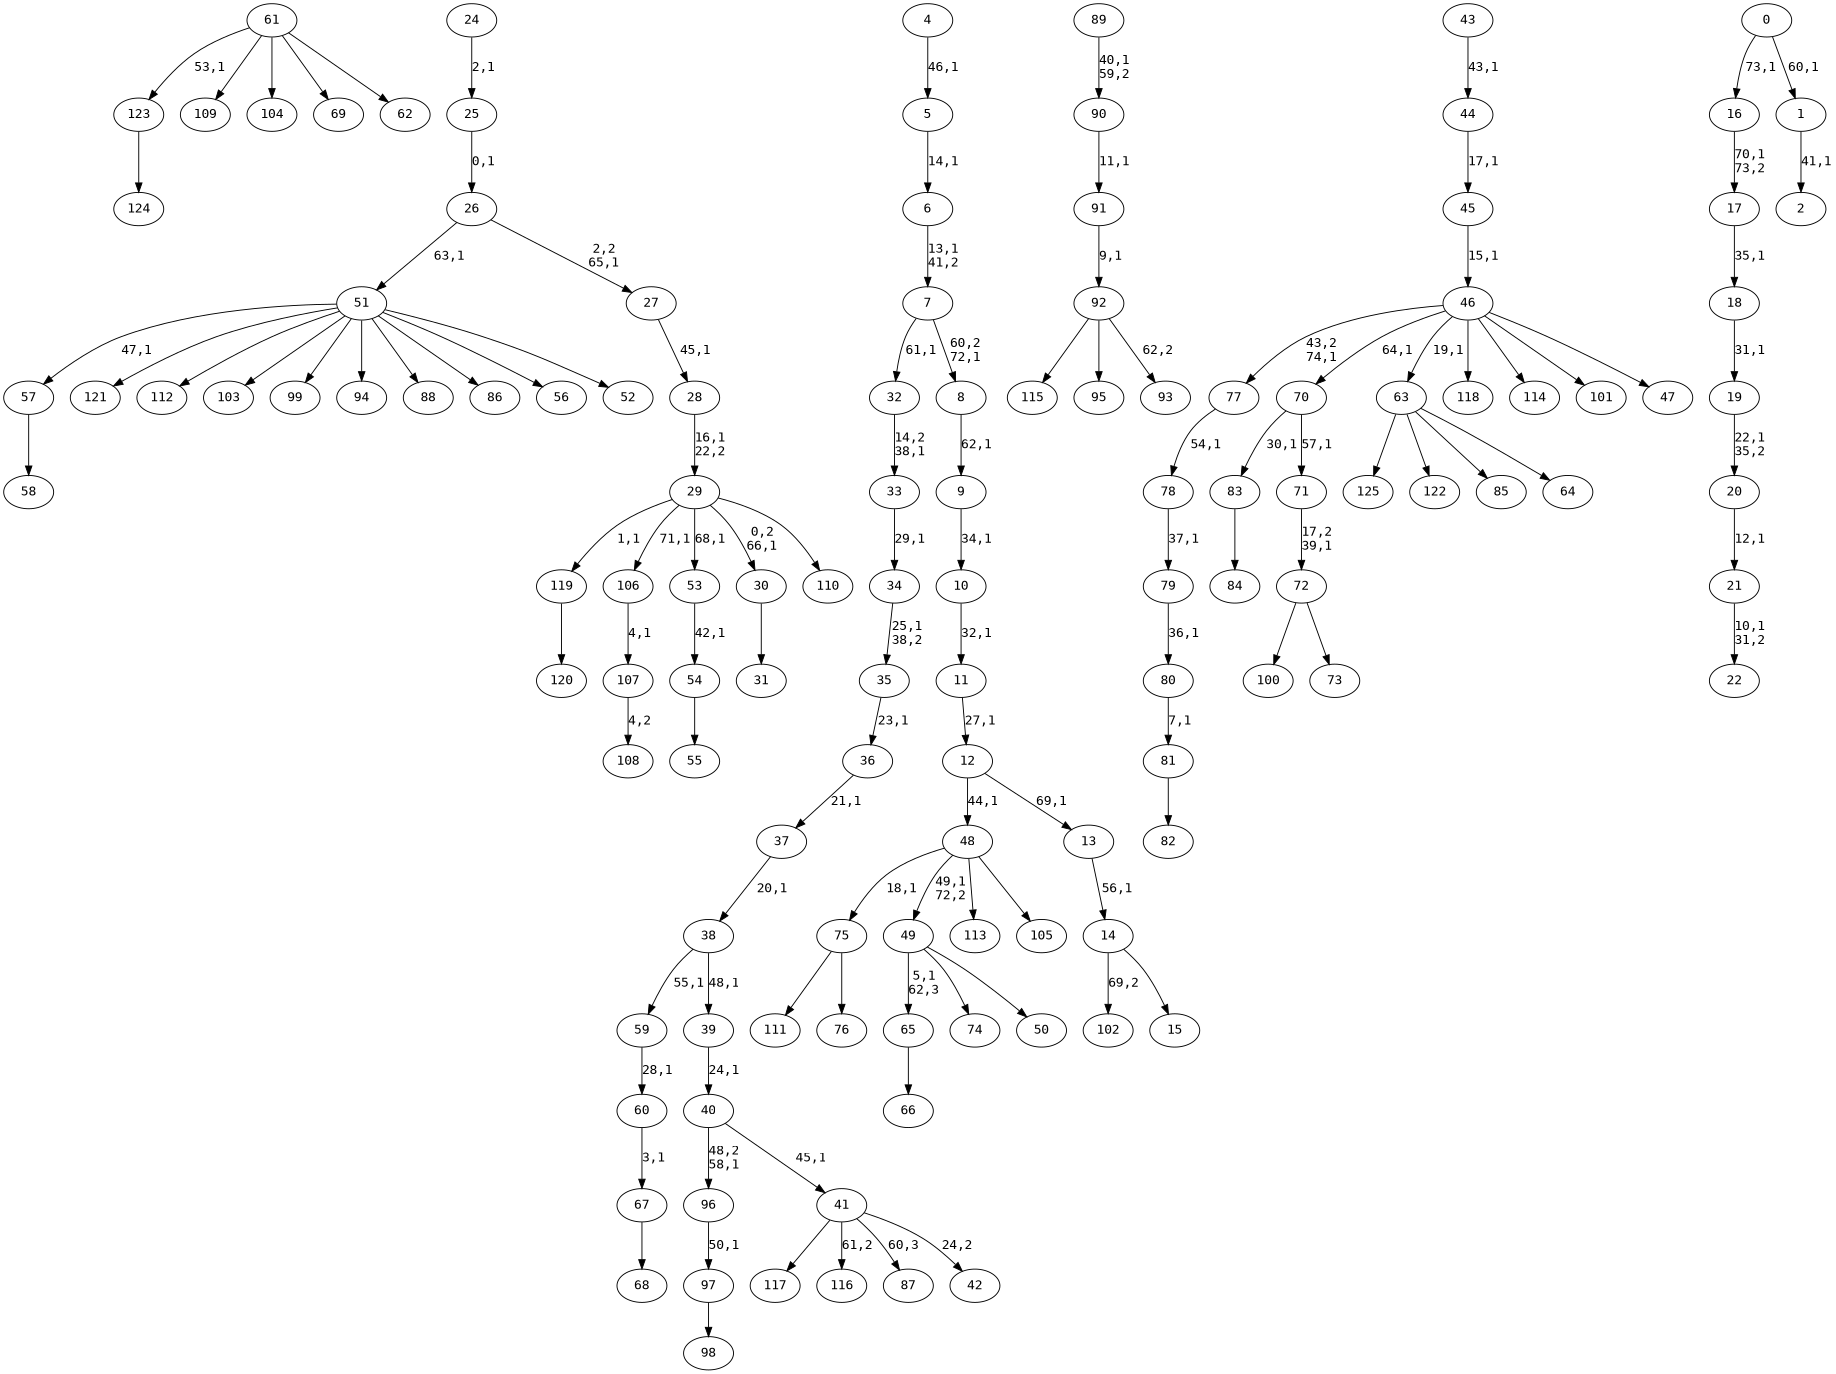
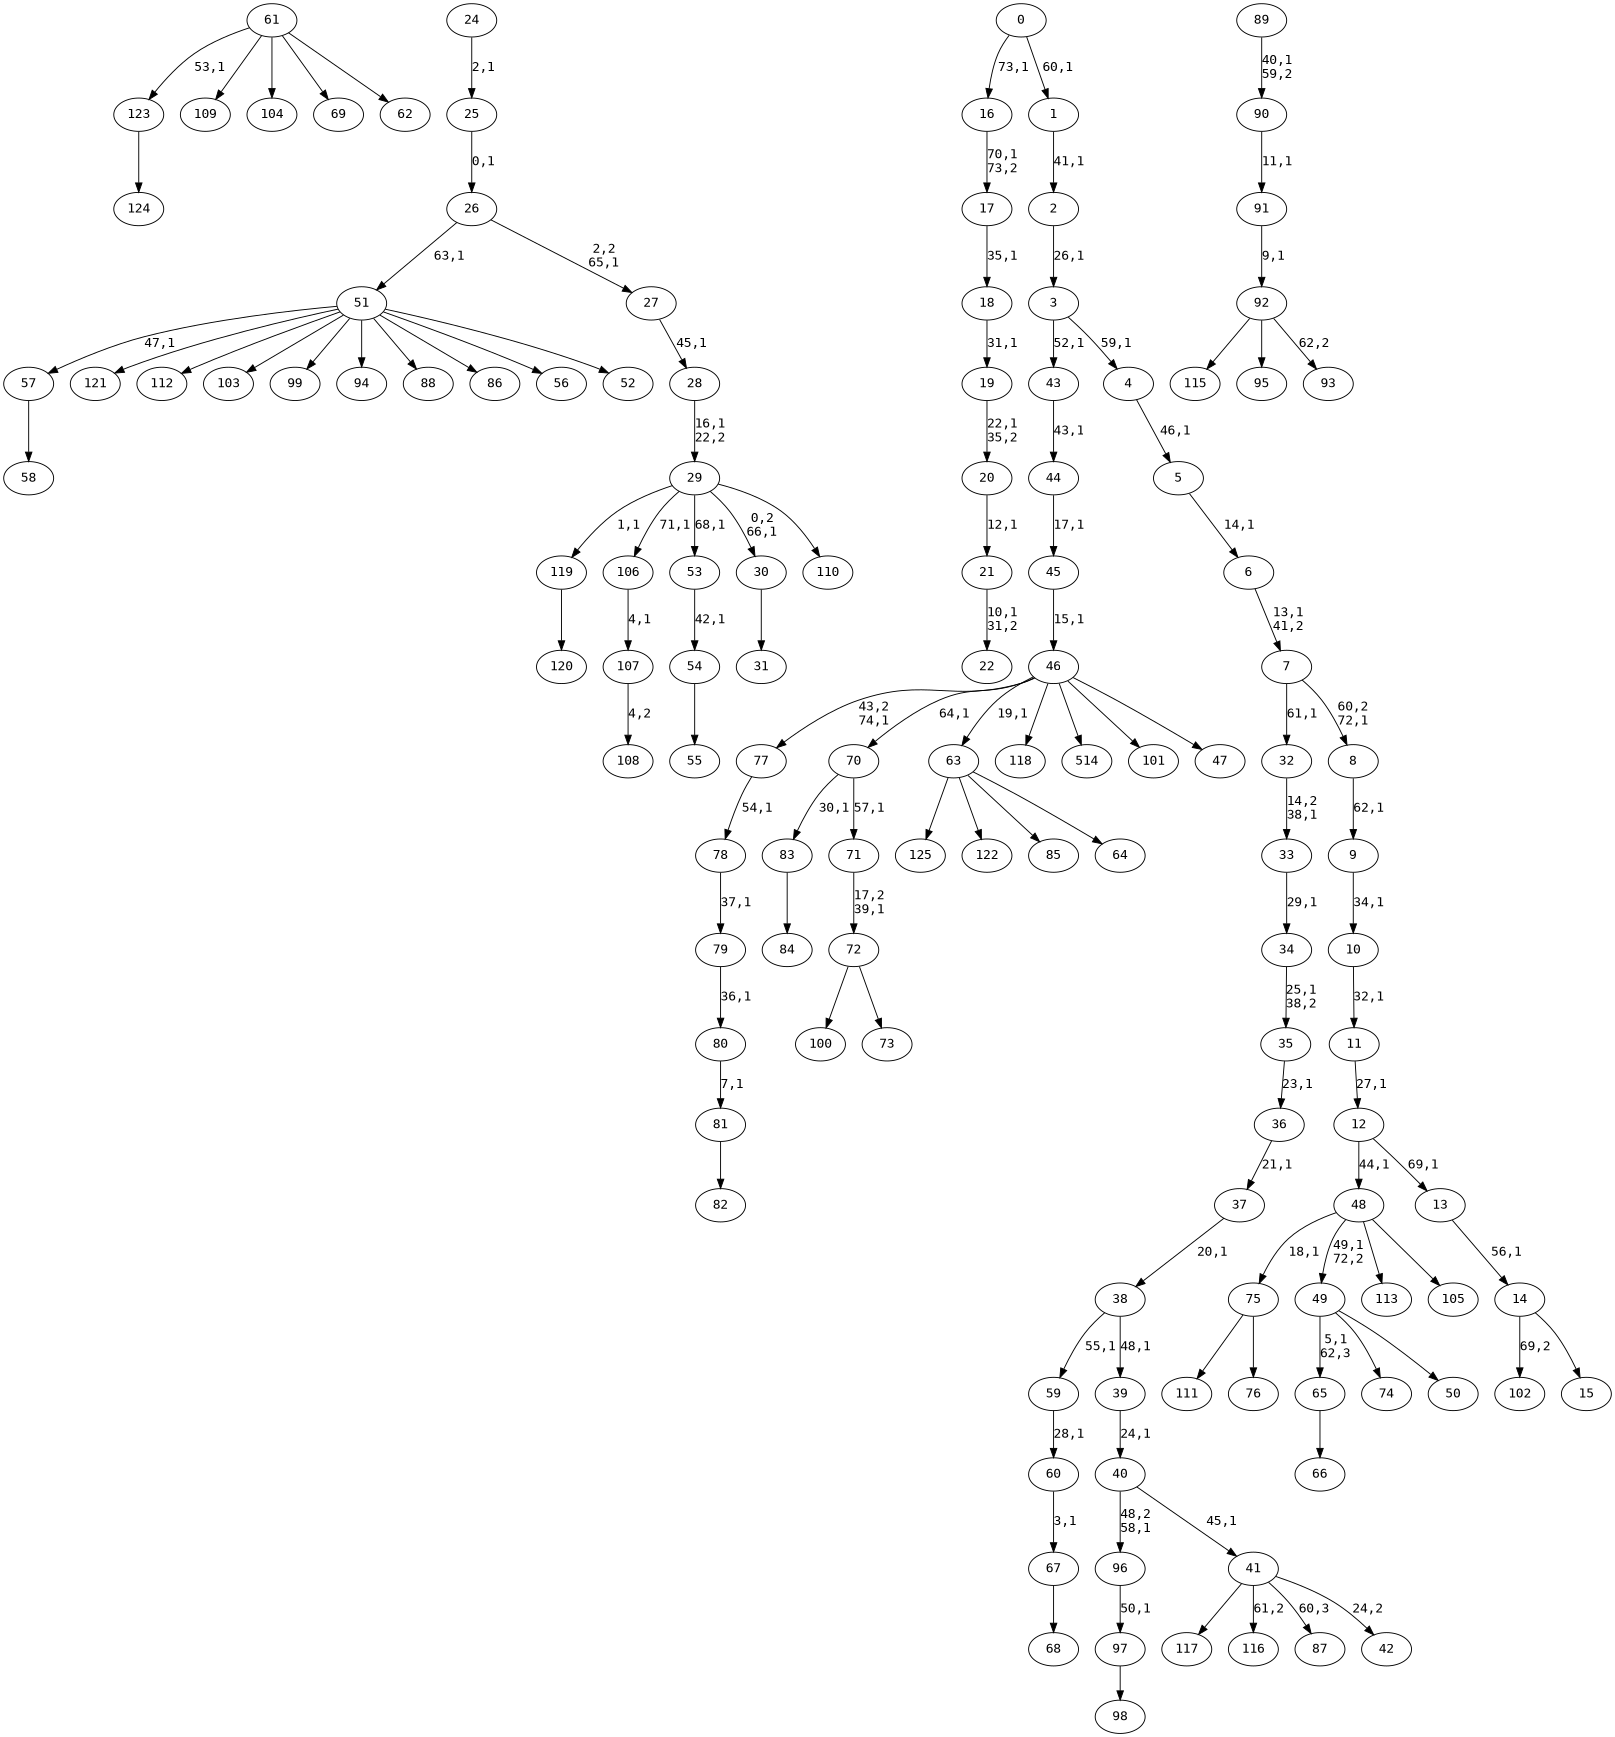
node "3": added
node "114": label "114" -> "514"
